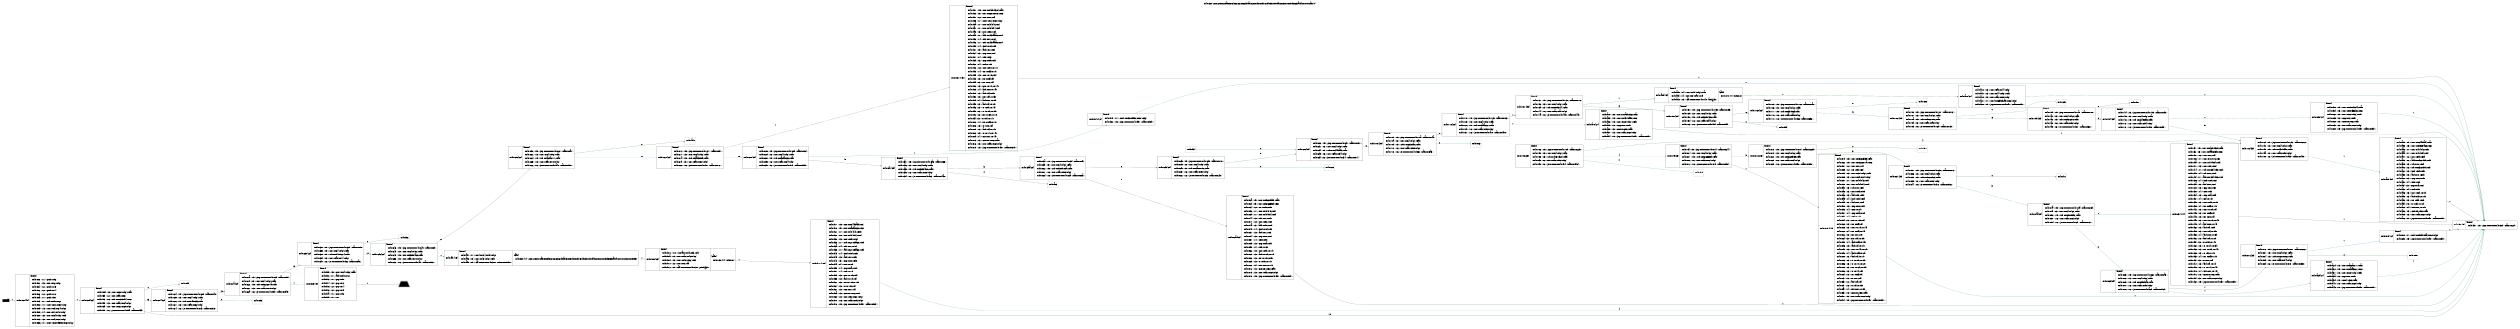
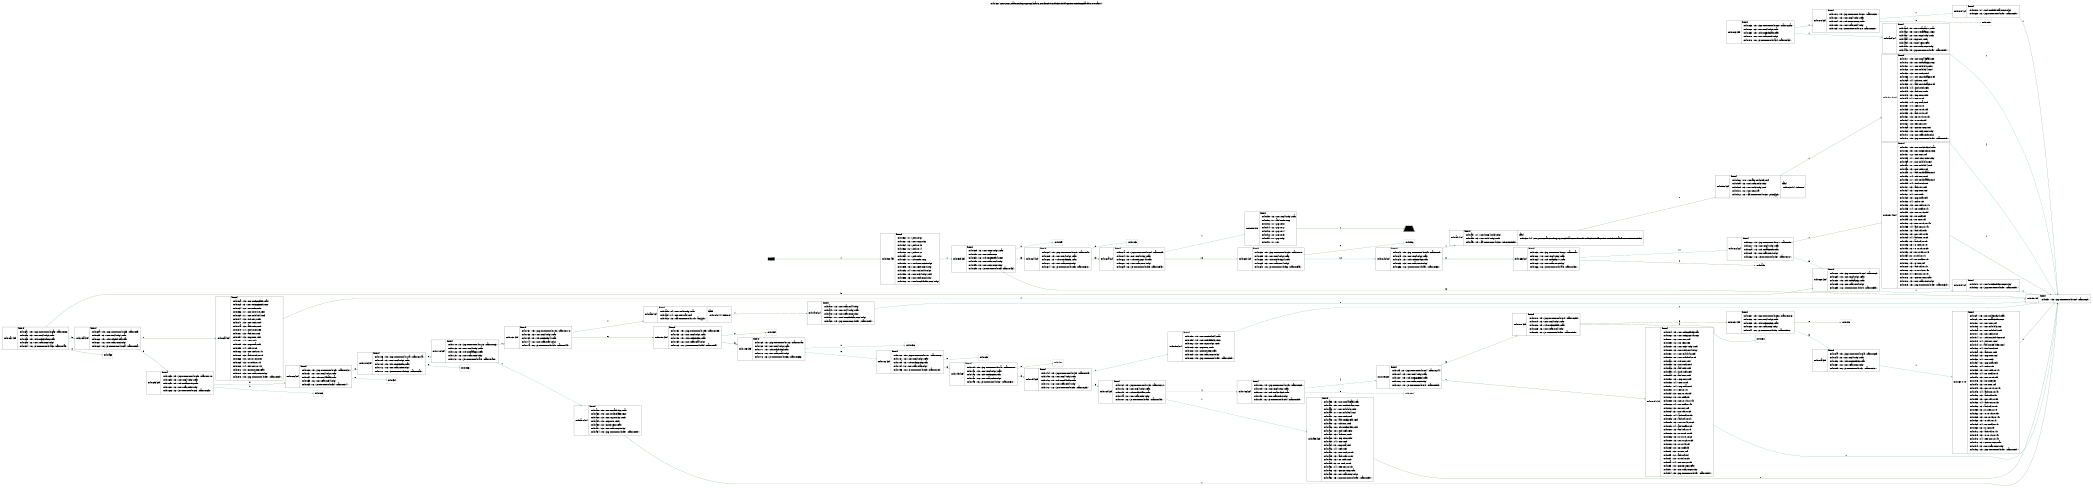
edge "0x4017e6 [25]" -> "0x4017cd [25]": reversed
edge "0x401f34" -> "0x4016ec [25]": reversed
edge "0x401688 [25]" -> "0x4016a1 [25]": reversed
edge "0x40184a [25]" -> "0x401863 [25]": removed, label "2"
